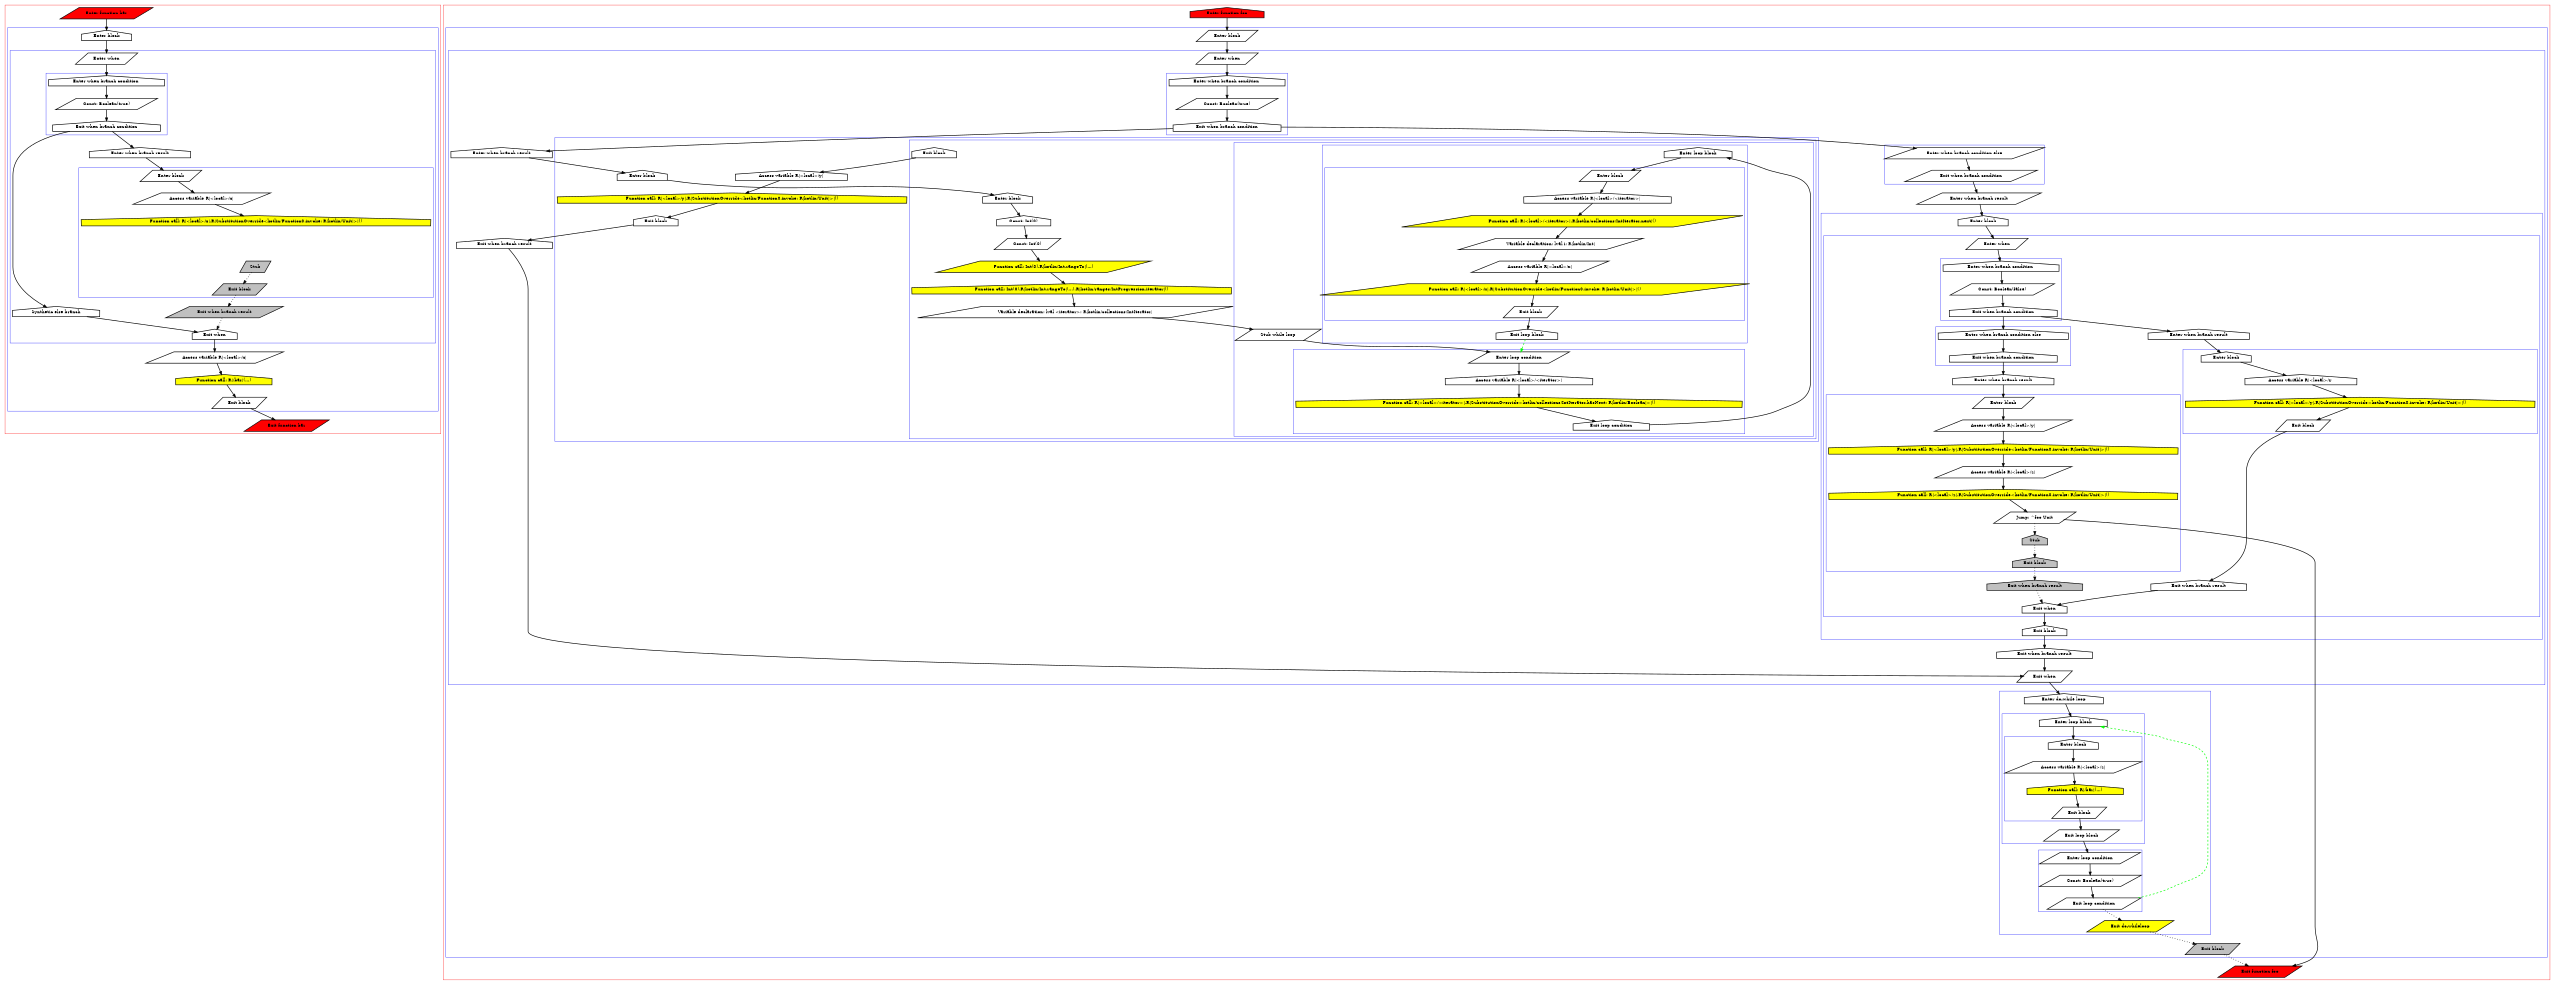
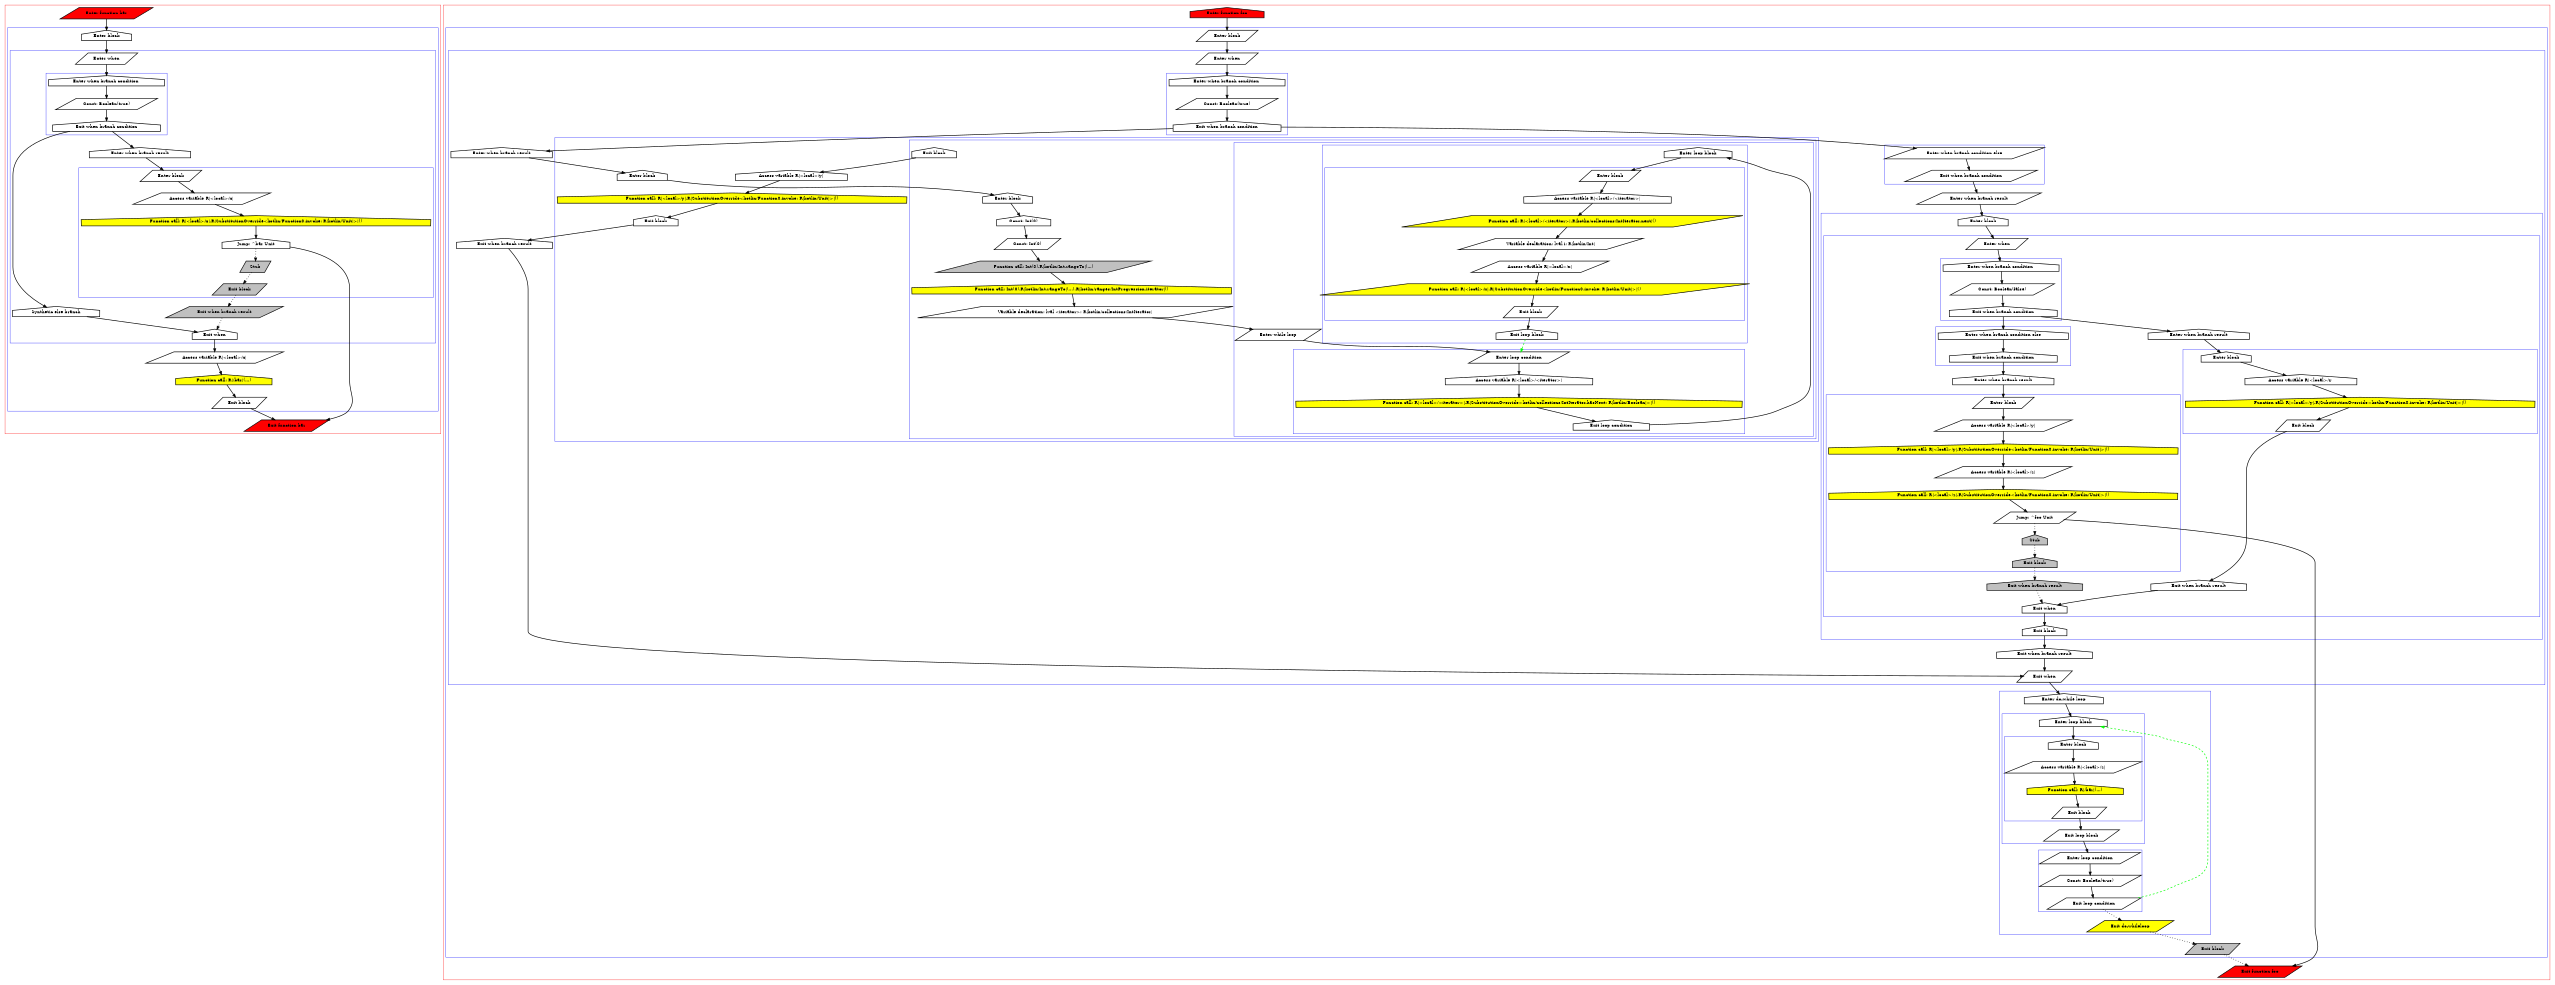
node "Jump: ^bar Unit": added
node "Function call: Int(0).R|kotlin/Int.rangeTo|(...)": fillcolor yellow -> gray
node "Stub while loop": label "Stub while loop" -> "Enter while loop"
